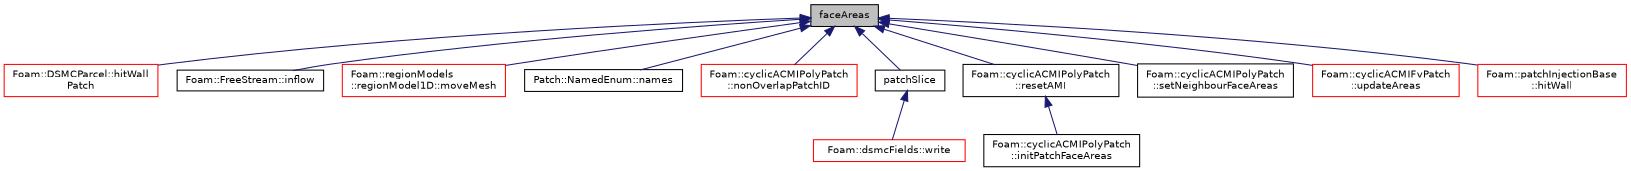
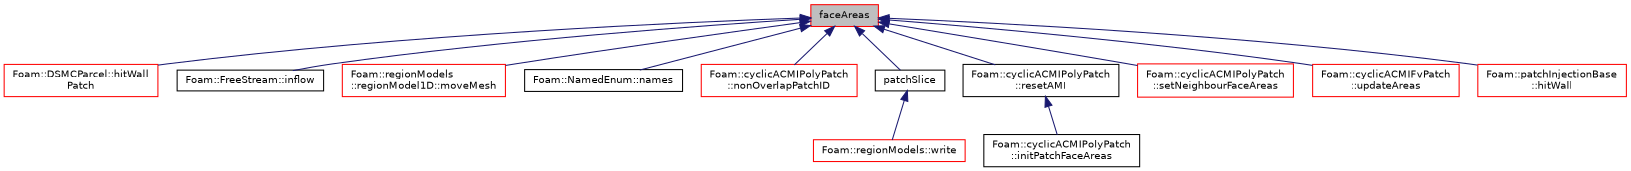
node "faceAreas": color black -> red
node "Patch::NamedEnum::names": label "Patch::NamedEnum::names" -> "Foam::NamedEnum::names"
node "Foam::cyclicACMIPolyPatch ::setNeighbourFaceAreas": color black -> red
node "Foam::dsmcFields::write": label "Foam::dsmcFields::write" -> "Foam::regionModels::write"
